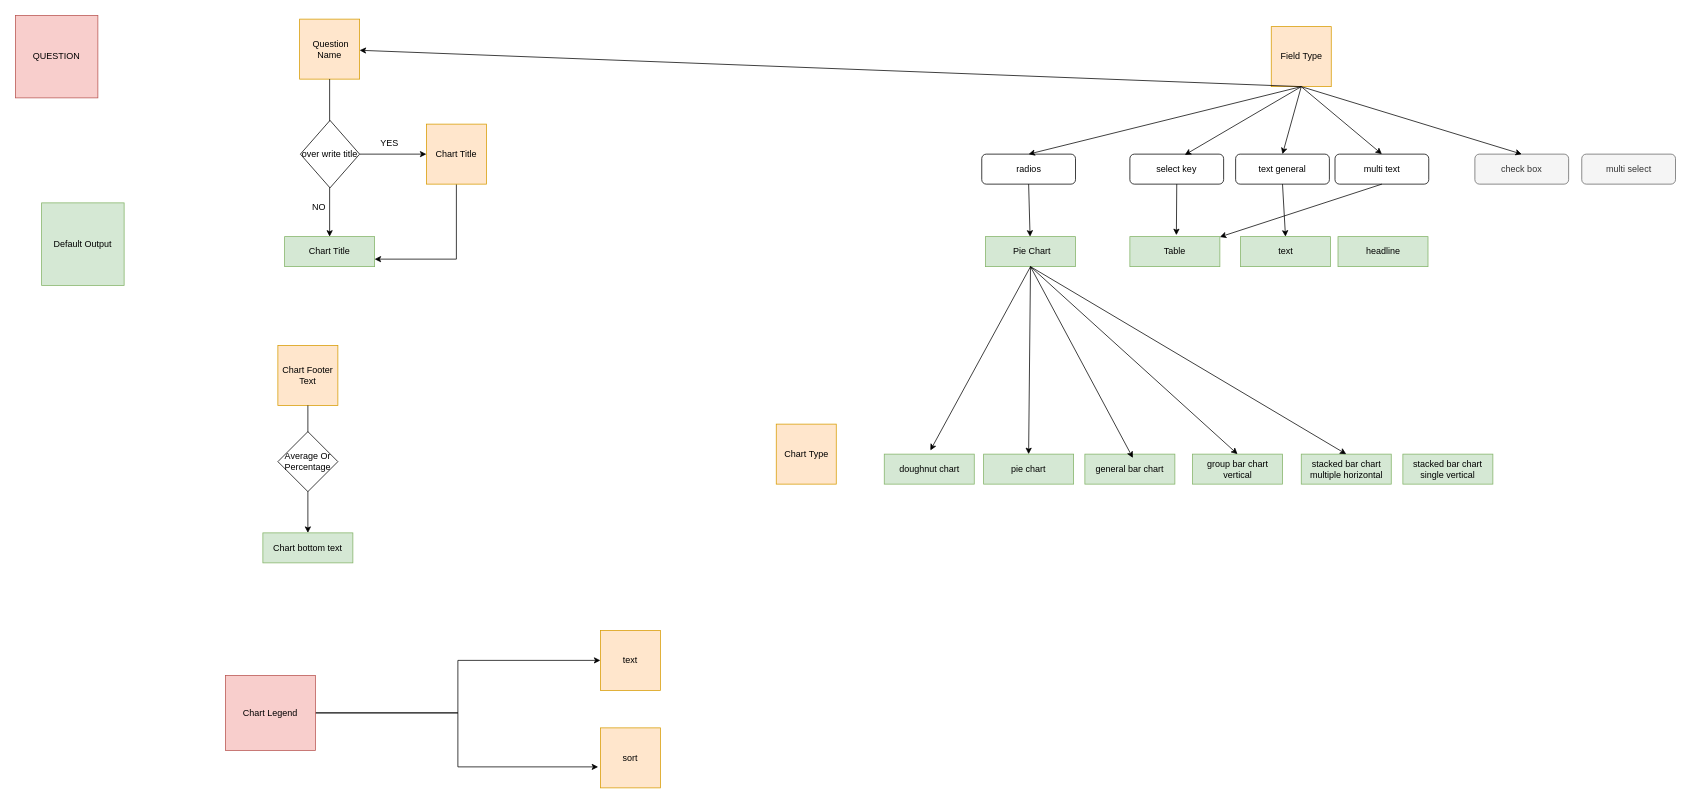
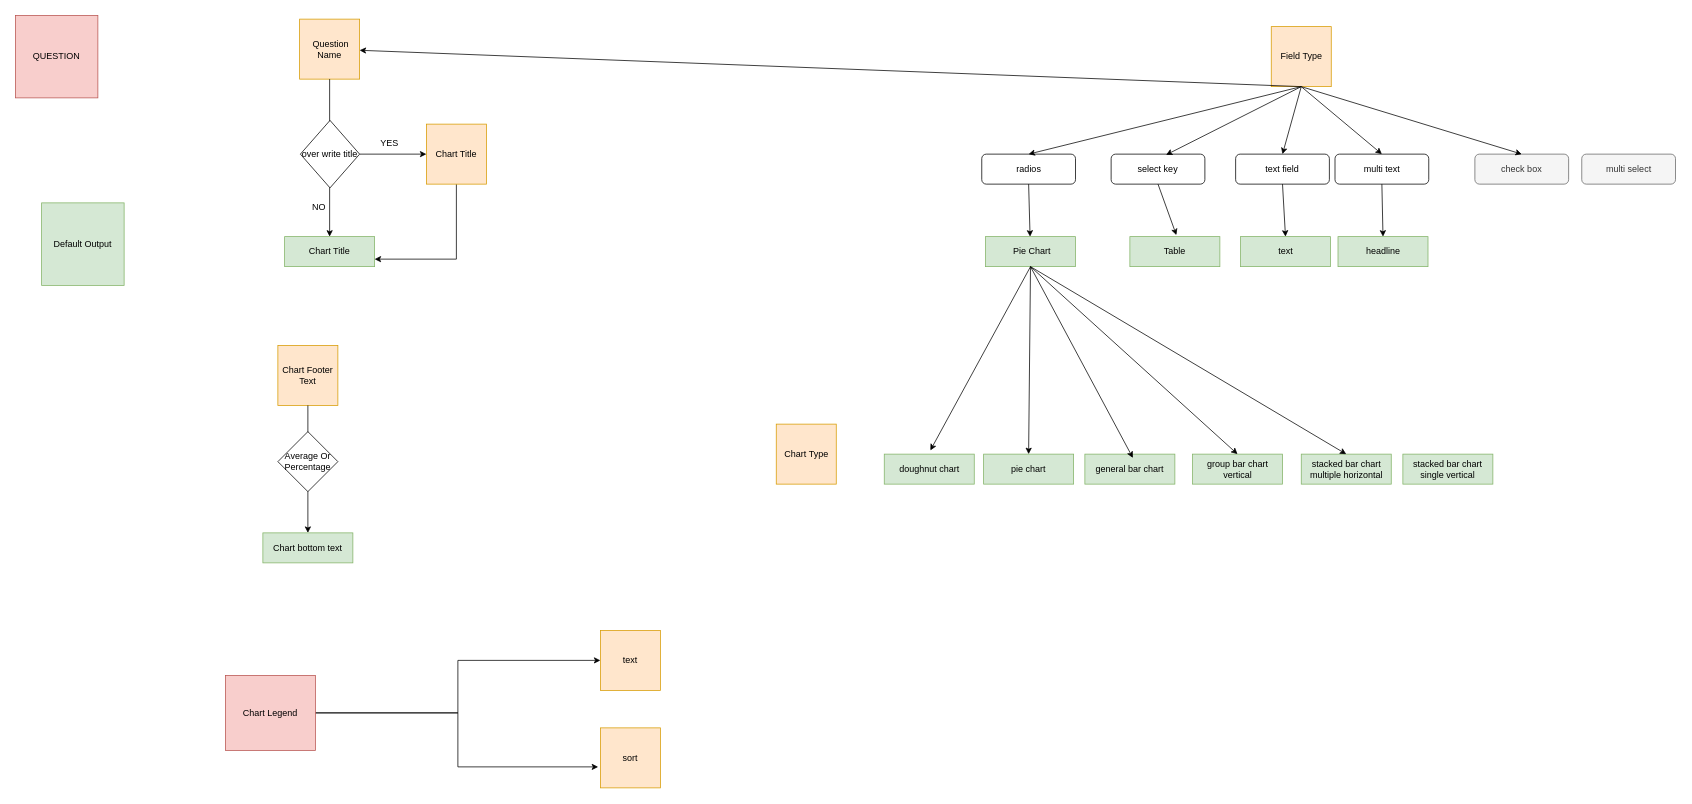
node "select key": moved (1177, 169) -> (1158, 169)
node "text general": label "text general" -> "text field"
edge "multi text" -> "Table": now "multi text" -> "headline"
